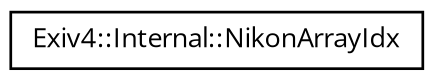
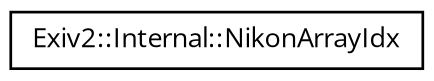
node "Exiv4::Internal::NikonArrayIdx": label "Exiv4::Internal::NikonArrayIdx" -> "Exiv2::Internal::NikonArrayIdx"
